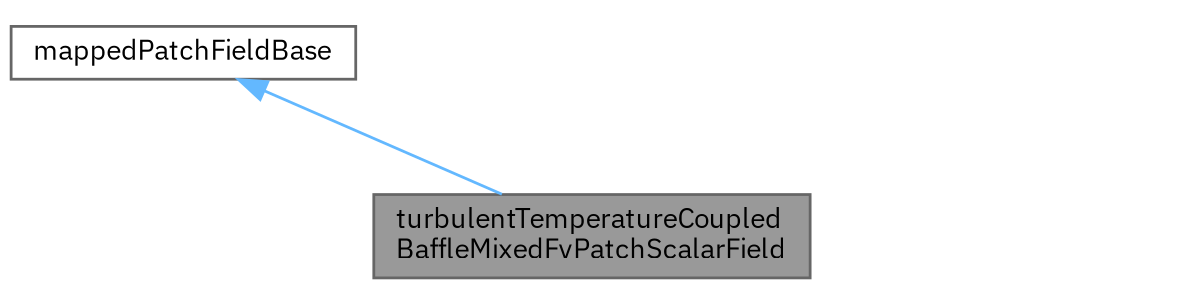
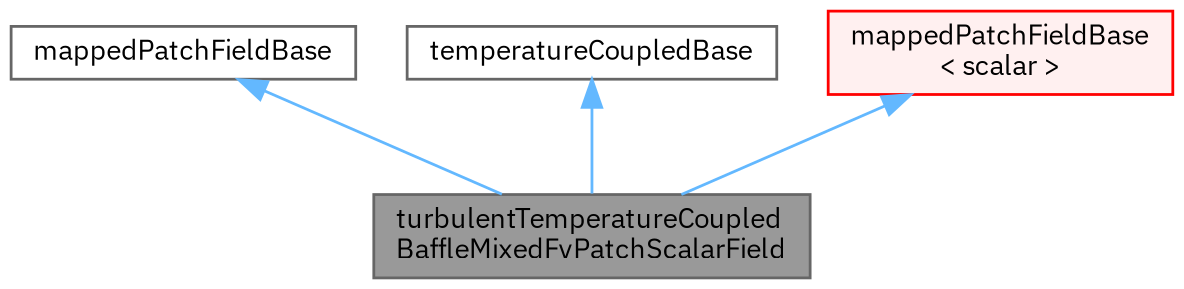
node "temperatureCoupledBase": added
node "mappedPatchFieldBase < scalar >": added
